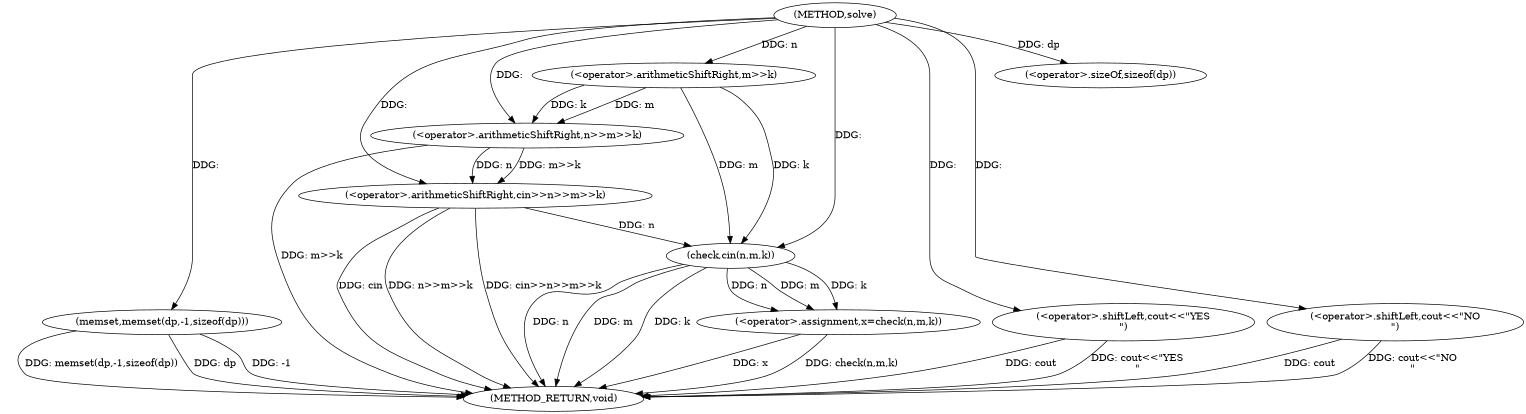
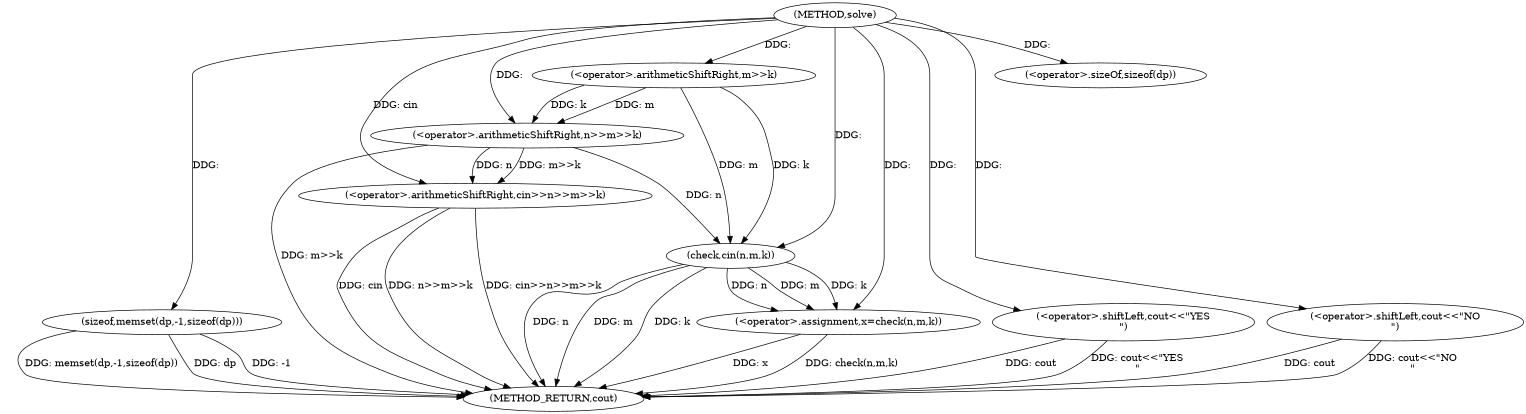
edge "(METHOD,solve)" -> "(<operator>.arithmeticShiftRight,m>>k)": label "DDG: n" -> "DDG: "
edge "(METHOD,solve)" -> "(<operator>.sizeOf,sizeof(dp))": label "DDG: dp" -> "DDG: "
edge "(METHOD,solve)" -> "(<operator>.arithmeticShiftRight,cin>>n>>m>>k)": label "DDG: " -> "DDG: cin"
edge "(METHOD,solve)" -> "(<operator>.assignment,x=check(n,m,k))": added, label "DDG:"
edge "(<operator>.arithmeticShiftRight,cin>>n>>m>>k)" -> "(check,cin(n,m,k))": now "(<operator>.arithmeticShiftRight,n>>m>>k)" -> "(check,cin(n,m,k))"
node "(memset,memset(dp,-1,sizeof(dp)))": label "(memset,memset(dp,-1,sizeof(dp)))" -> "(sizeof,memset(dp,-1,sizeof(dp)))"
node "(METHOD_RETURN,void)": label "(METHOD_RETURN,void)" -> "(METHOD_RETURN,cout)"
